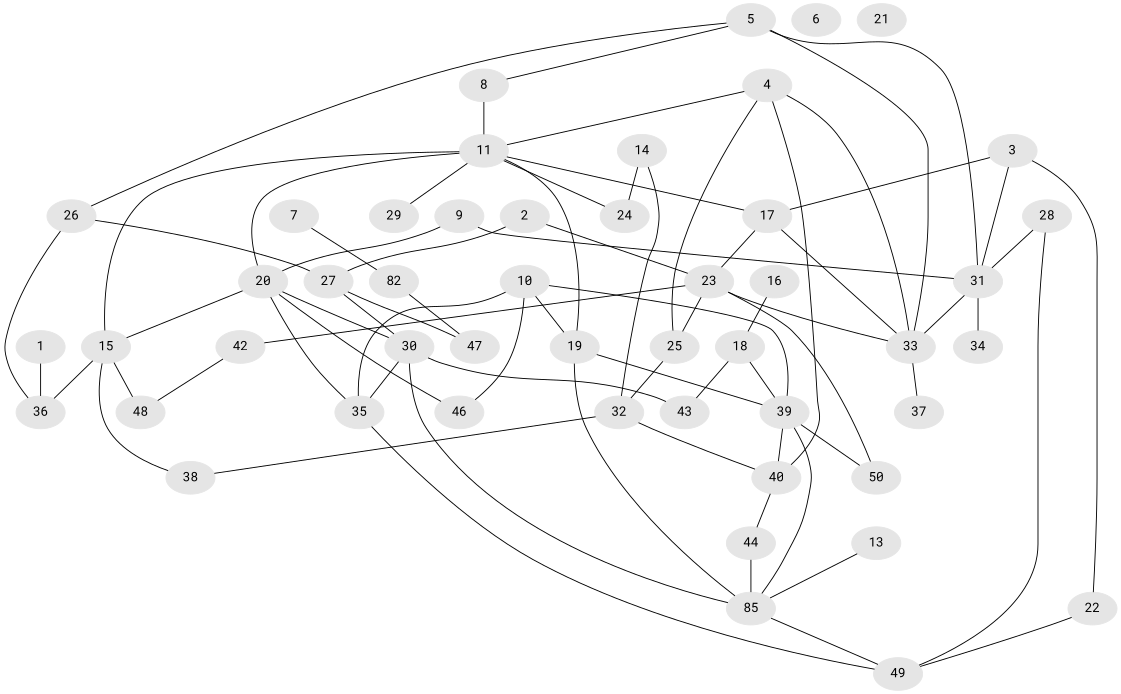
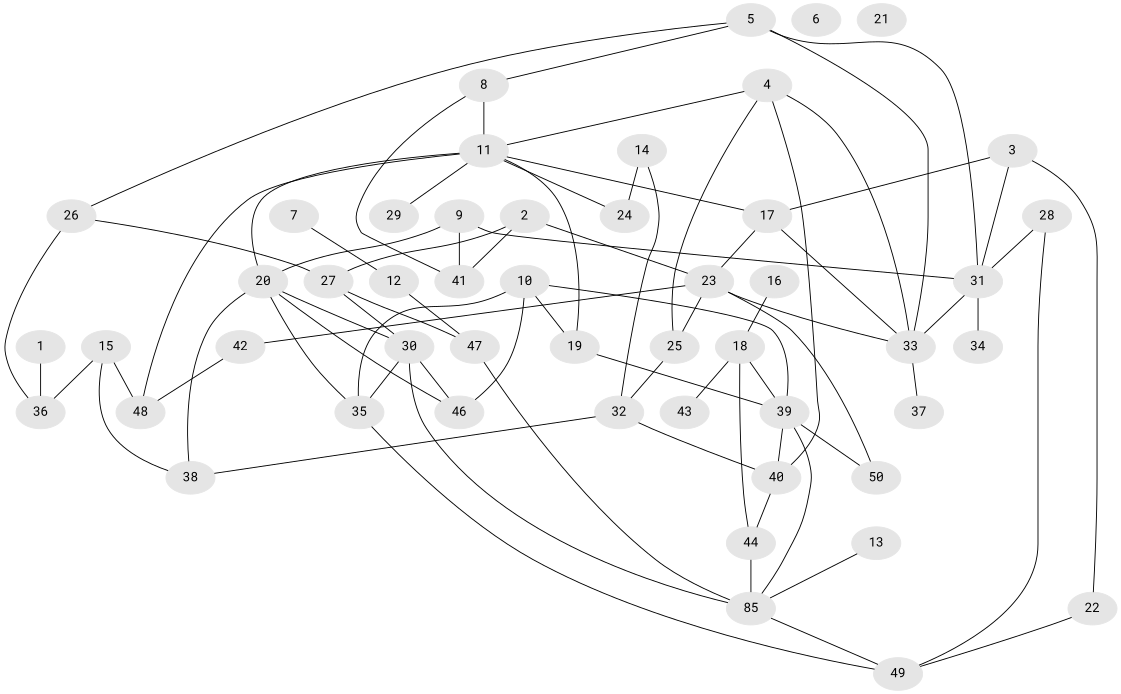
edge "11" -- "15": now "11" -- "48"
node "82": label "82" -> "12"
node "41": added
edge "20" -- "15": now "20" -- "38"
edge "30" -- "43": now "30" -- "46"
edge "18" -- "44": added
edge "19" -- "85": now "47" -- "85"
